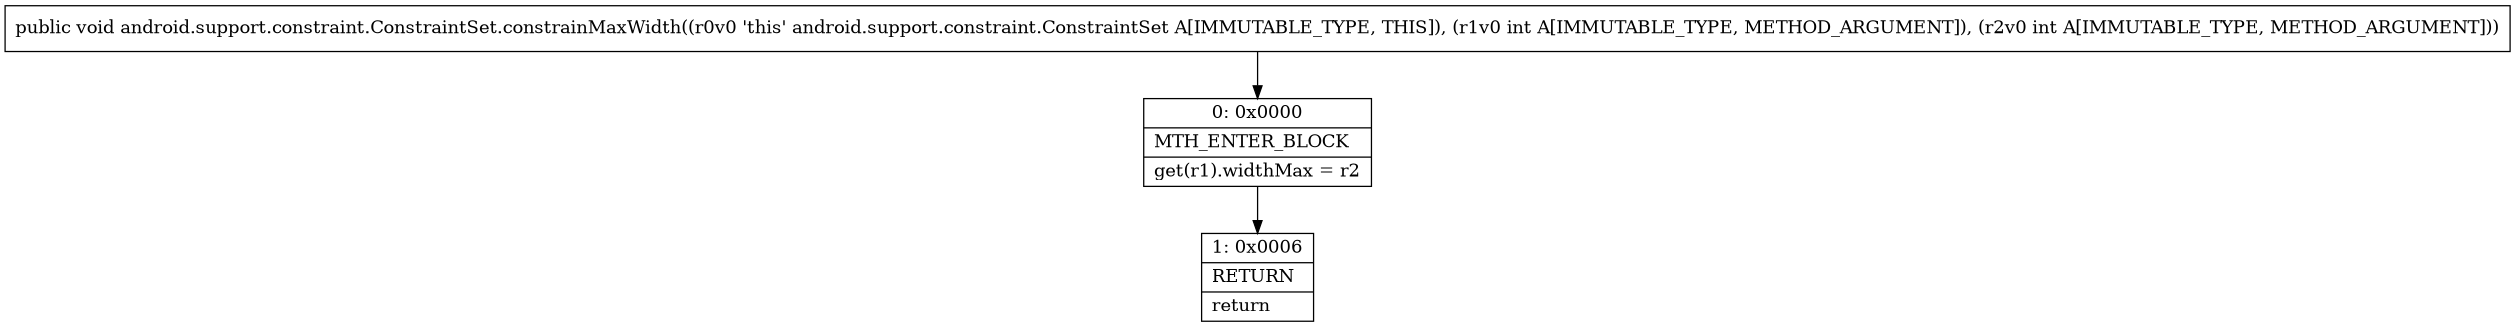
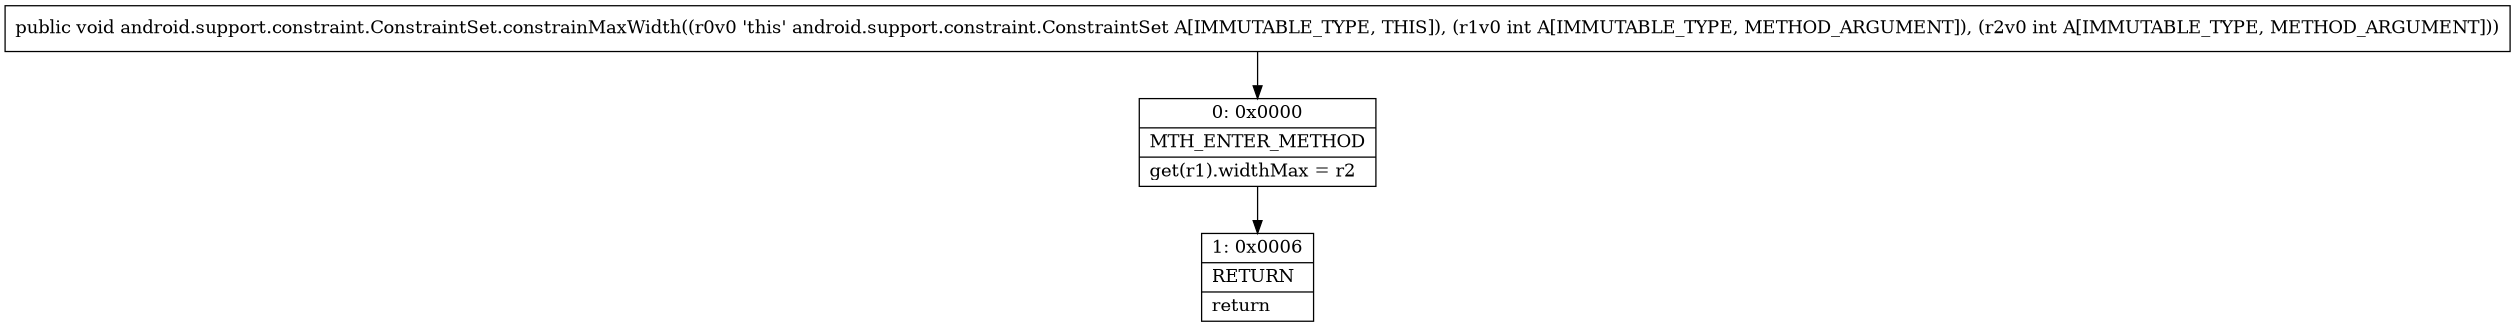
node "0: 0x0000": text "MTH_ENTER_BLOCK" -> "MTH_ENTER_METHOD"
